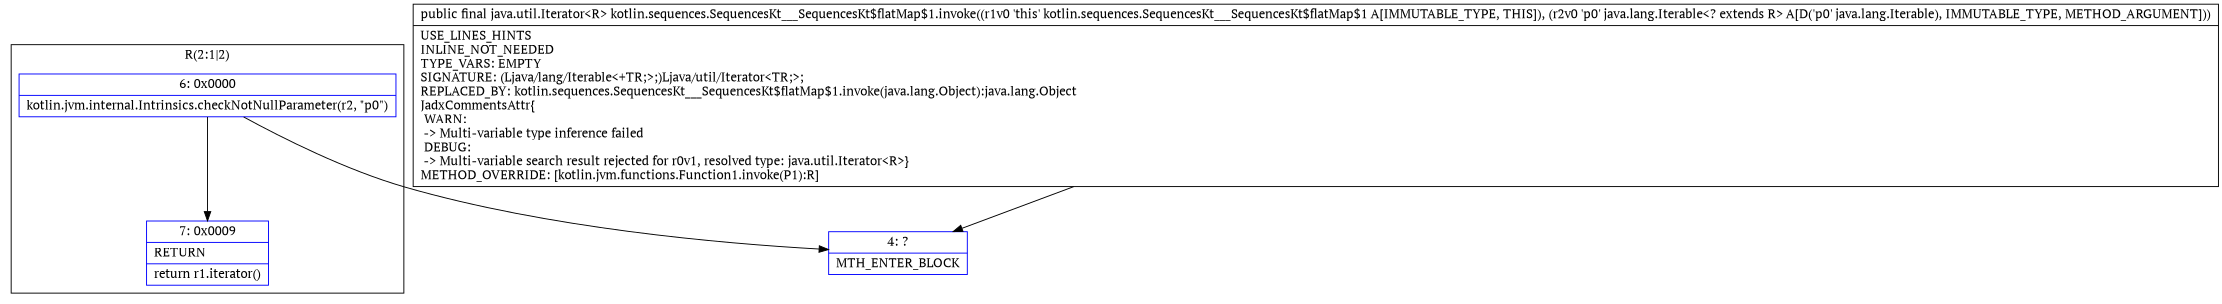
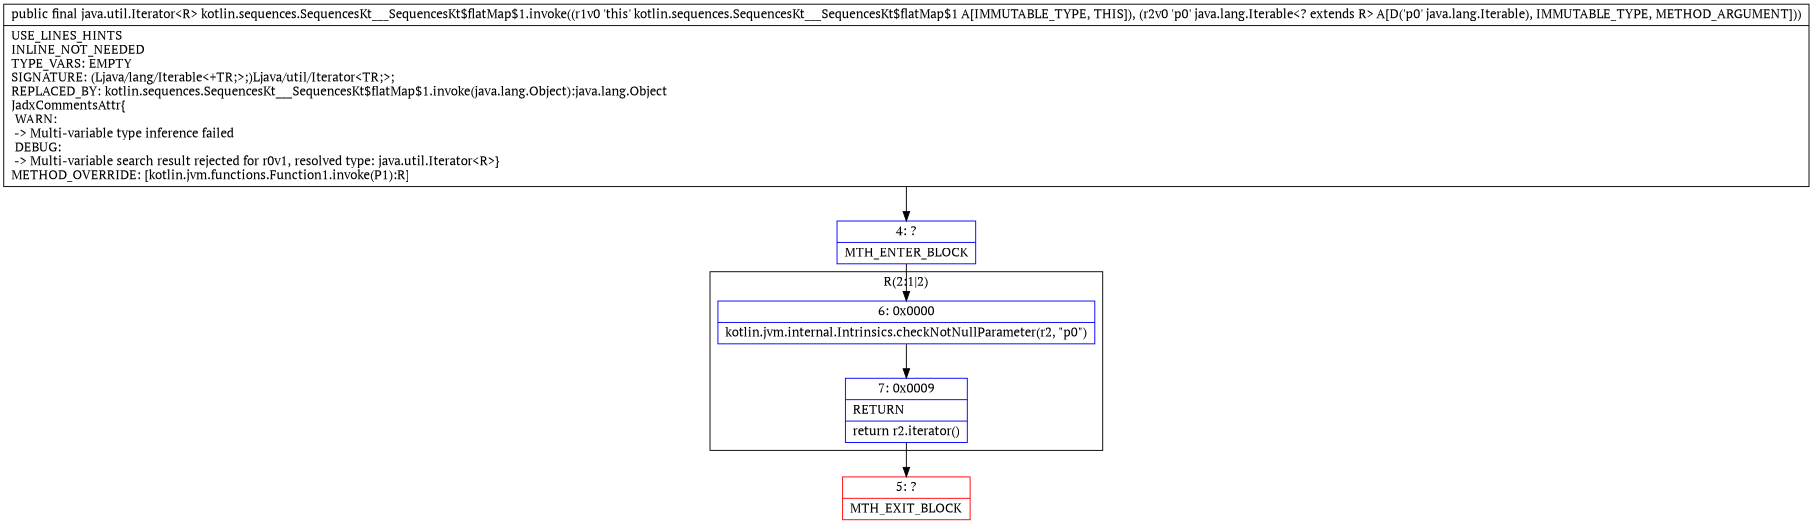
edge "6: 0x0000" -> "4: ?": reversed
node "7: 0x0009": text "return r1.iterator()" -> "return r2.iterator()"
node "5: ?": added
